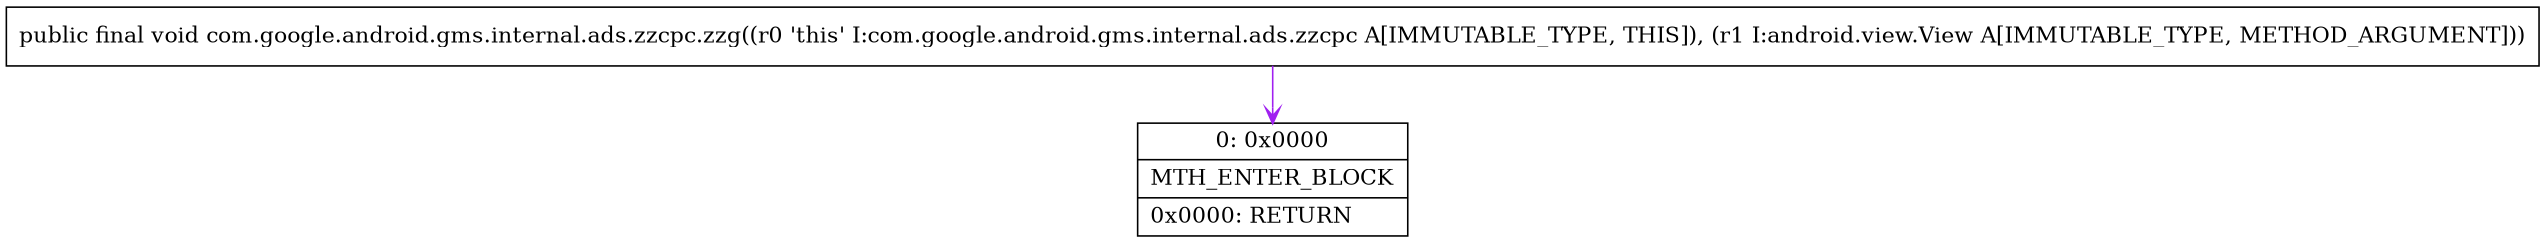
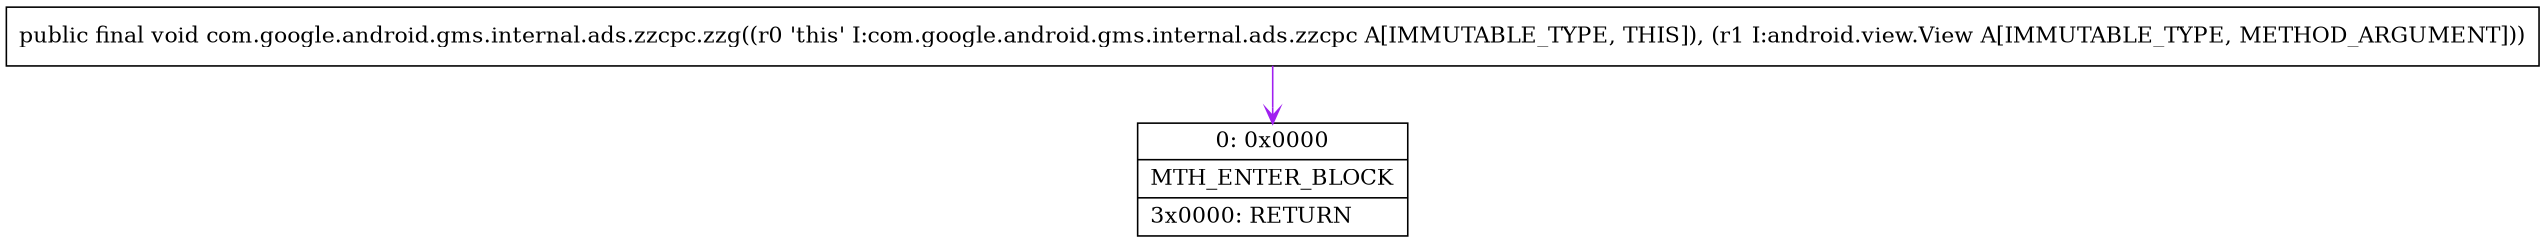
node "0: 0x0000": text "0x0000: RETURN" -> "3x0000: RETURN"
